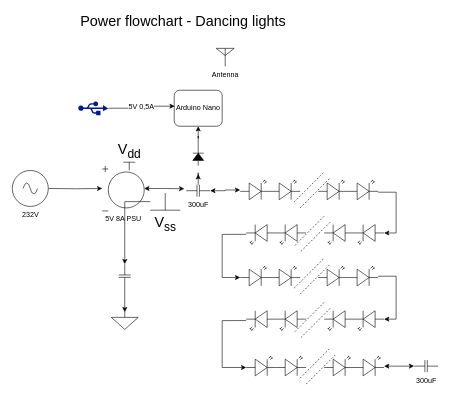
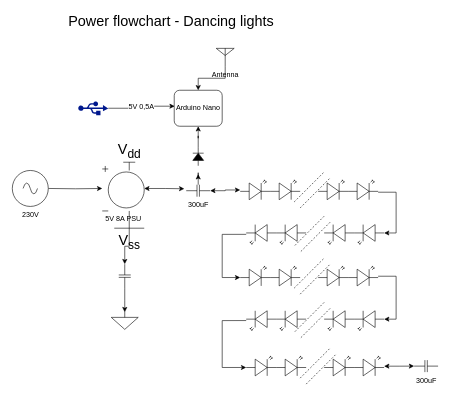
node "Power flowchart - Dancing lights": moved (183, 21) -> (171, 21)
edge "Antenna" -> "Arduino Nano": added
node "Vss": moved (165, 202) -> (129, 220)
node "232V": label "232V" -> "230V"
